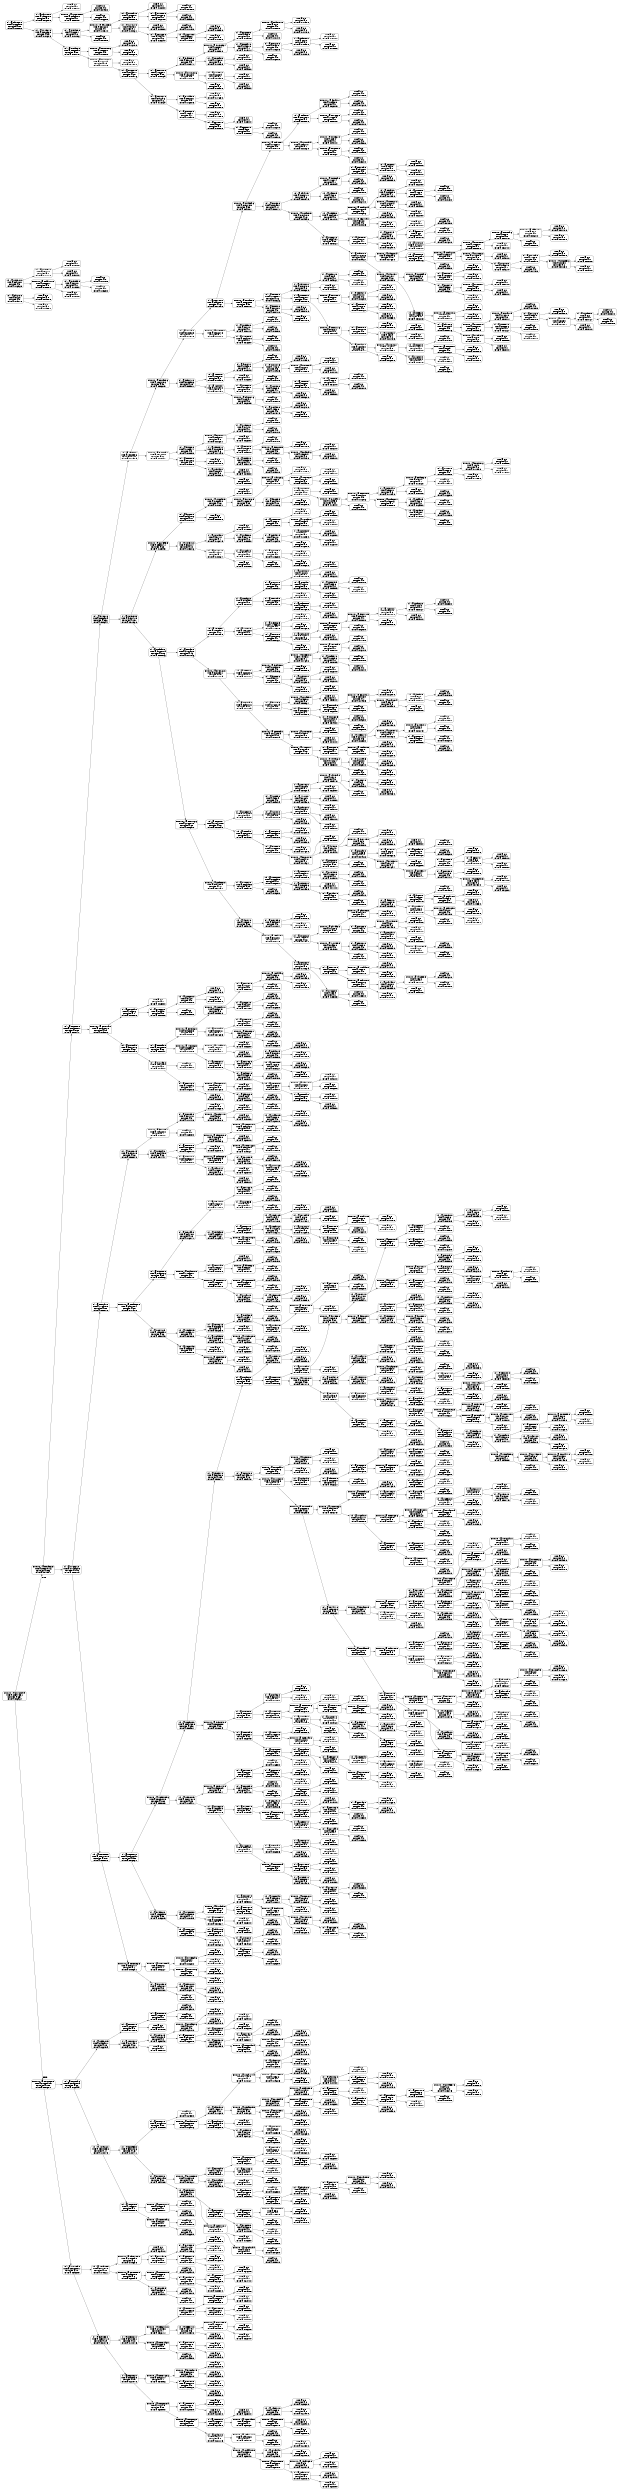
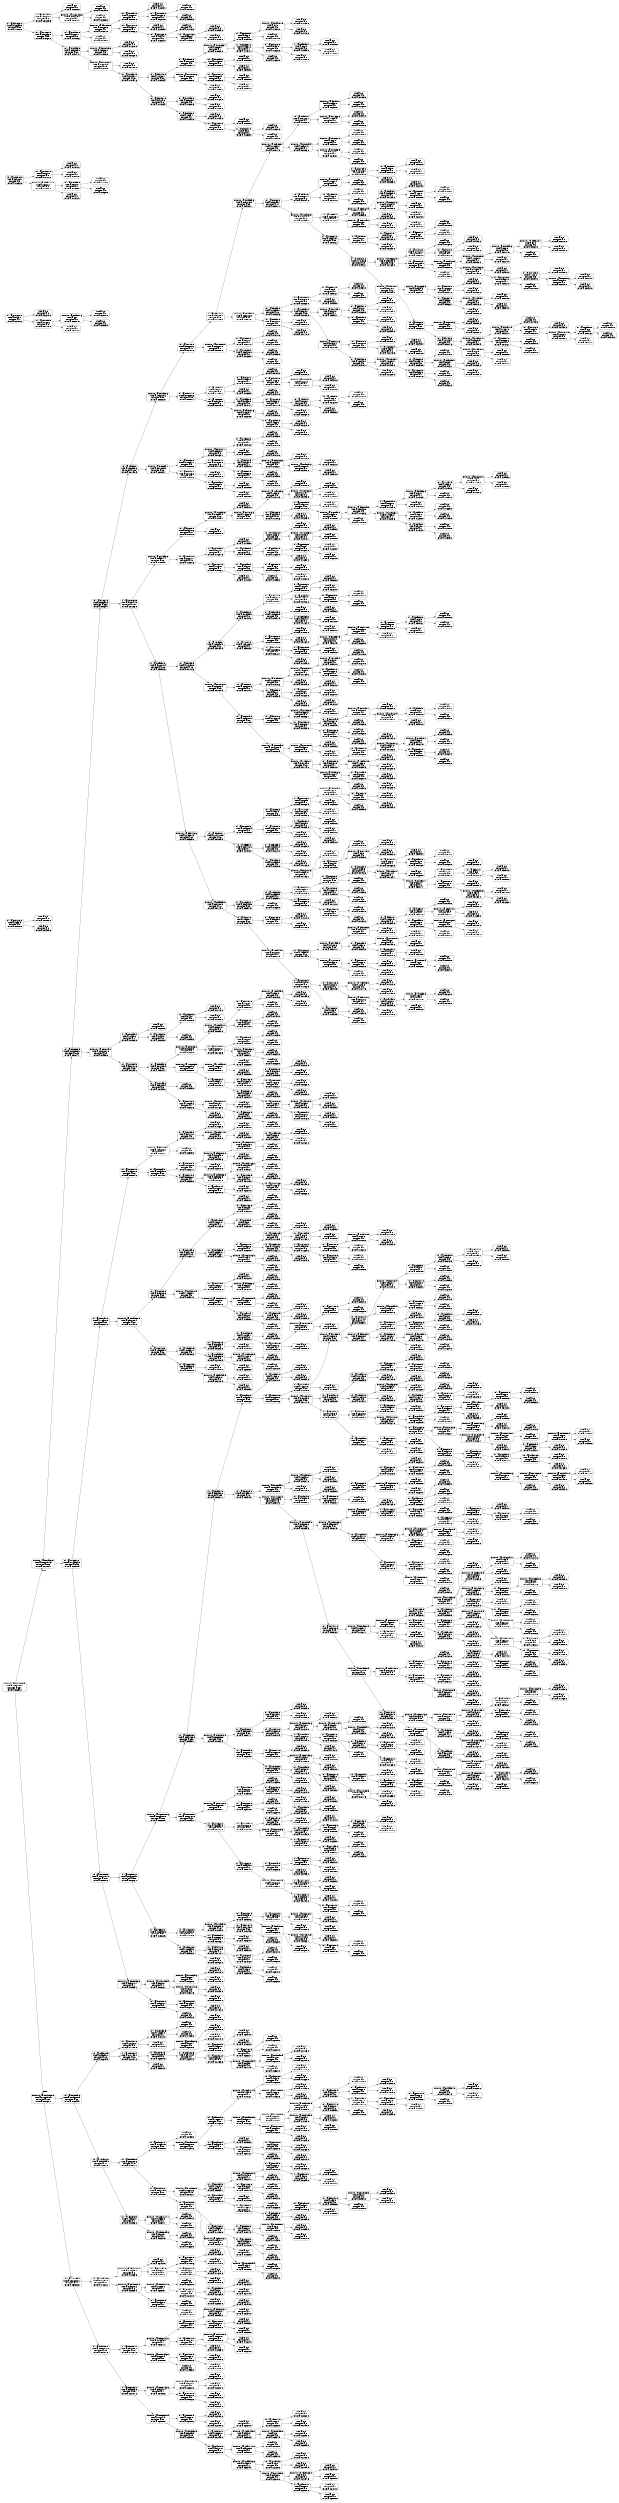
edge "vol <= 27176.0 mse = 177604.7 samples = 3 value = 12338.8" -> "amount <= 208428.3 mse = 44086.0 samples = 4 value = 13252.0": now "vol <= 27176.0 mse = 177604.7 samples = 3 value = 12338.8" -> "vol <= 29672.0 mse = 306.2 samples = 2 value = 11917.5"
node "amount <= 867724.7 mse = 7742.9 samples = 6 value = 13810.0": removed
edge "vol <= 301177.0 mse = 5150.0 samples = 6 value = 14395.0" -> "oi <= 330398.0 mse = 1304.0 samples = 5 value = 14344.0": now "vol <= 298016.0 mse = 5000.0 samples = 3 value = 14175.0" -> "oi <= 330398.0 mse = 1304.0 samples = 5 value = 14344.0"
